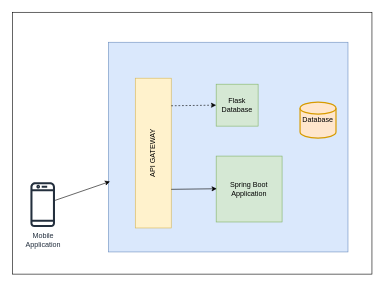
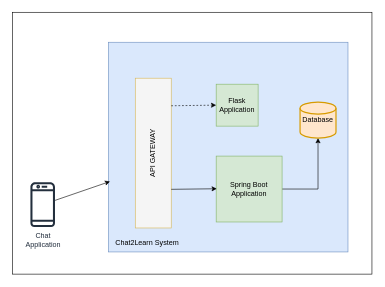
node "Flask Database": label "Flask Database" -> "Flask Application"
edge "Spring Boot Application" -> "Database": added
node "API GATEWAY": fillcolor #fff2cc -> #f5f5f5
node "Mobile Application": label "Mobile Application" -> "Chat Application"
node "Chat2Learn System": added
